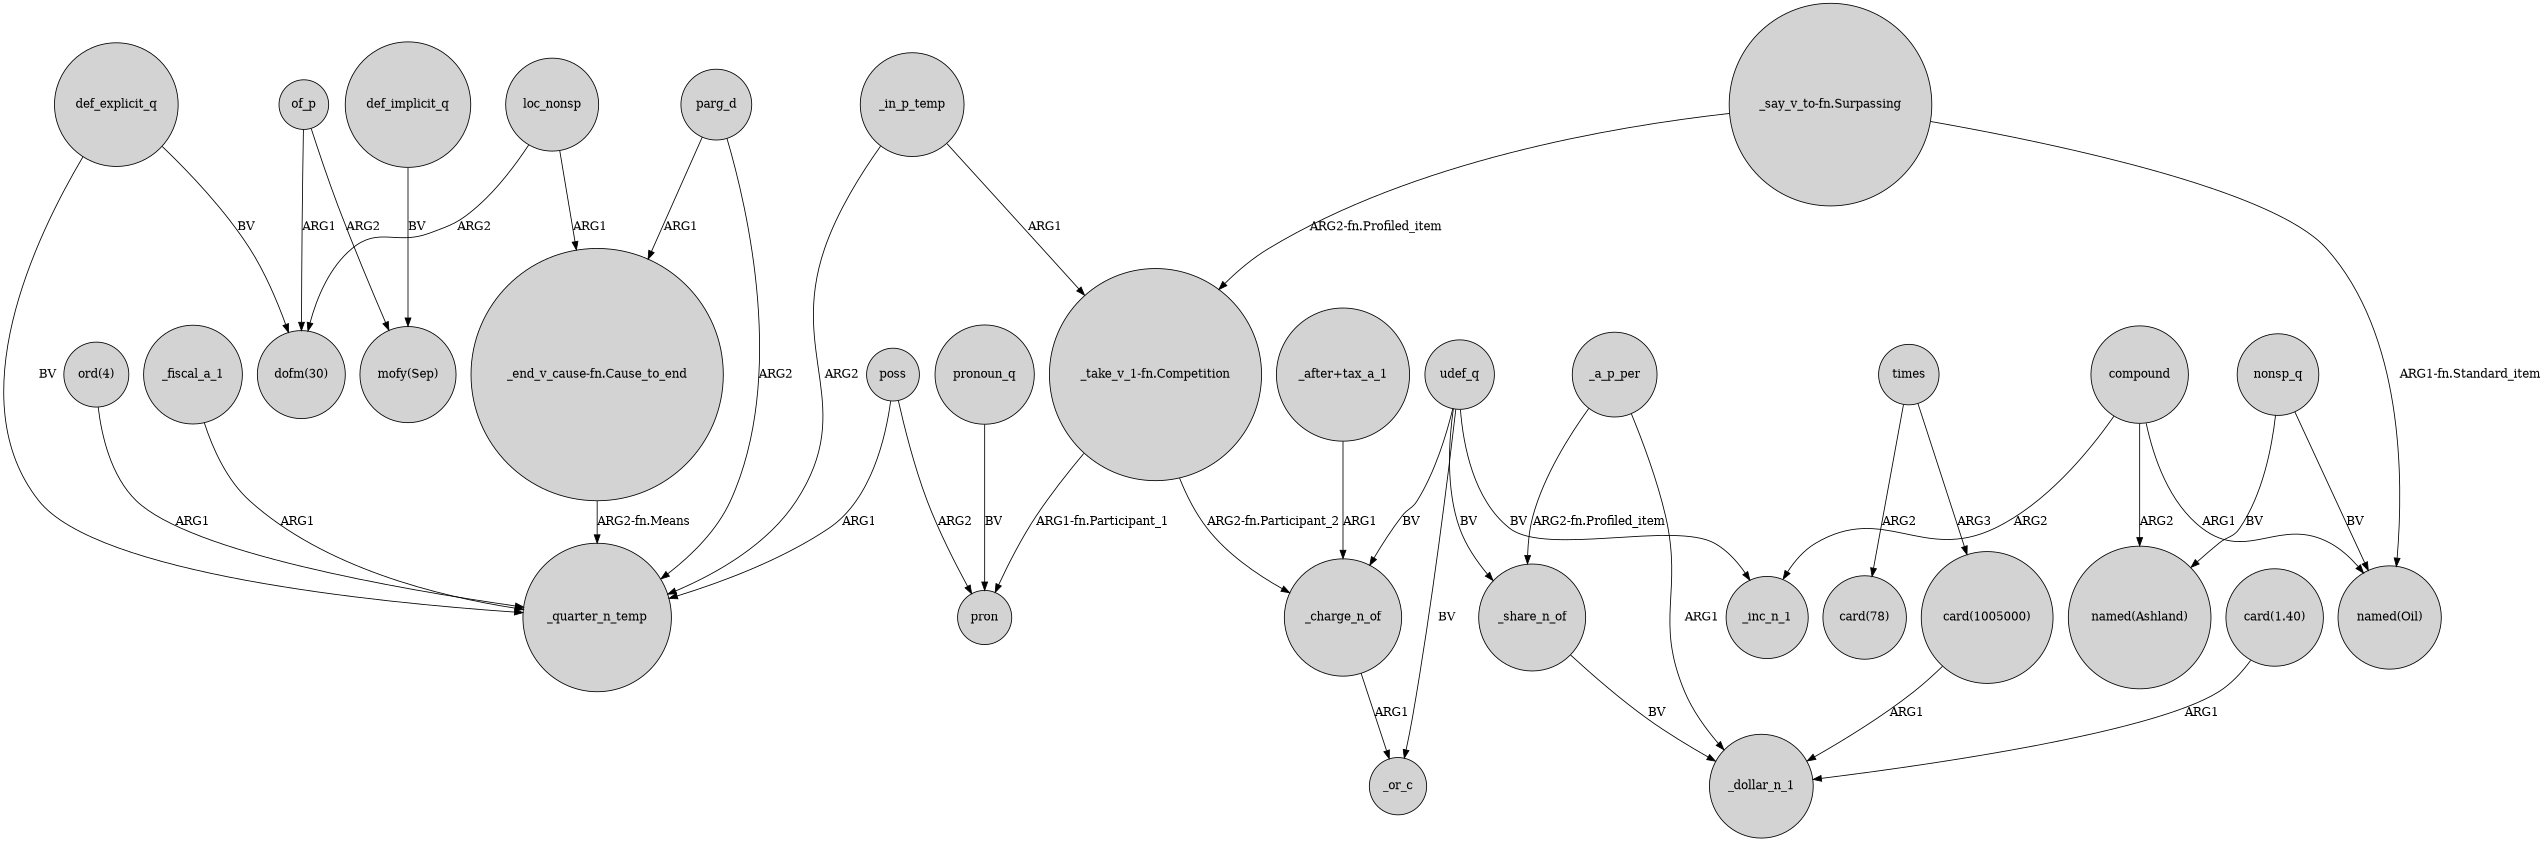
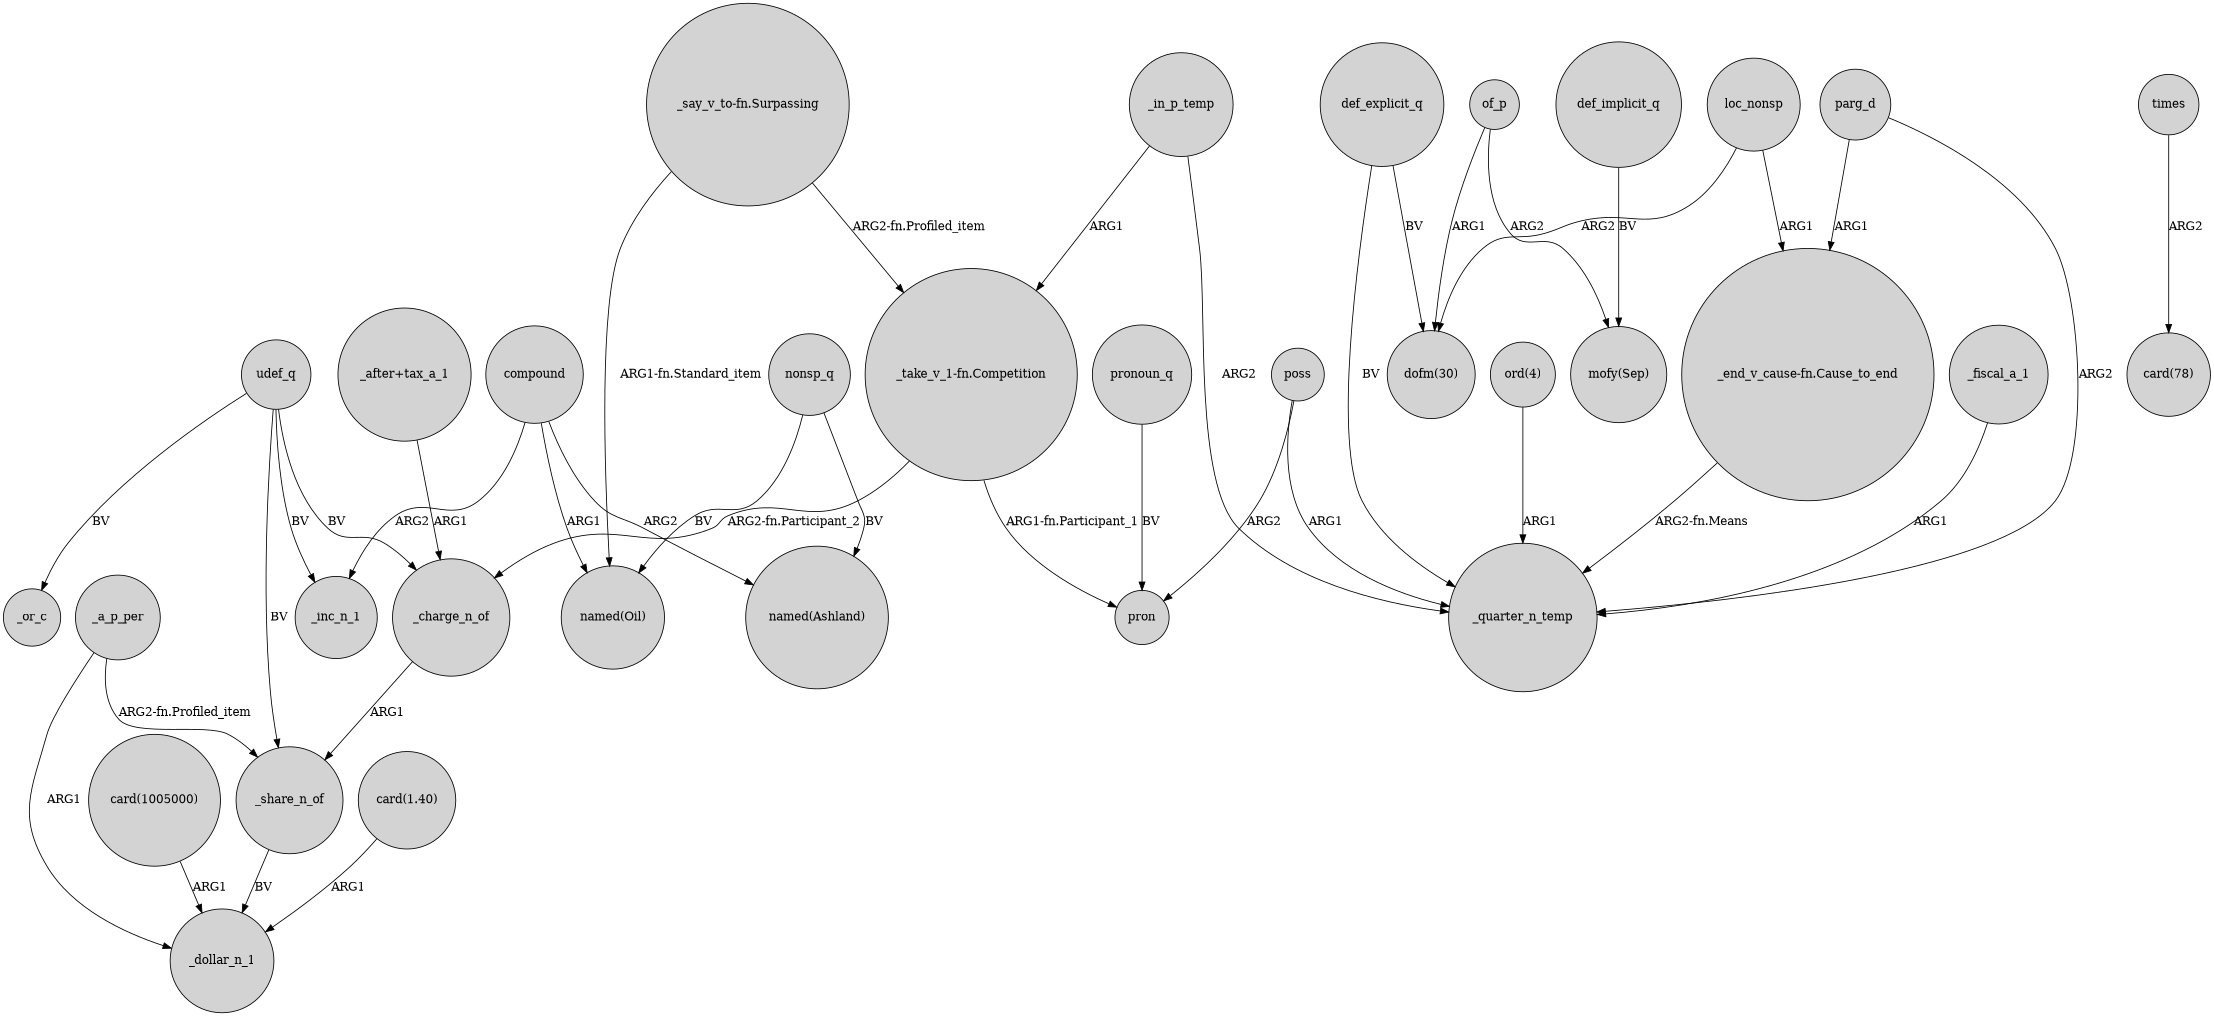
edge "times" -> "card(1005000)": removed, label "ARG3"
edge "_charge_n_of" -> "_or_c": now "_charge_n_of" -> "_share_n_of"
